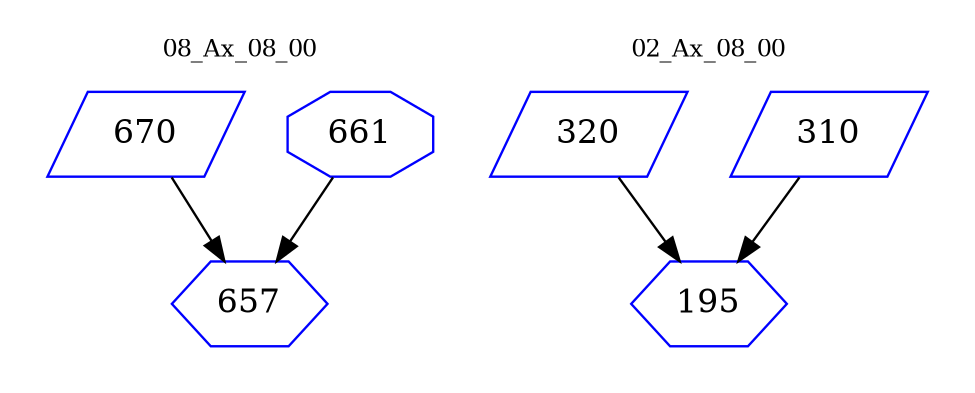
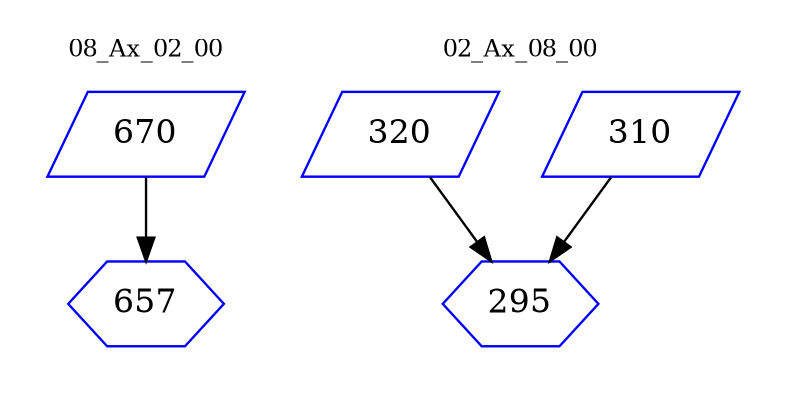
cluster "08_Ax_08_00": label "08_Ax_08_00" -> "08_Ax_02_00"
node "661": removed
node "195": label "195" -> "295"
